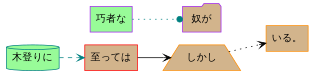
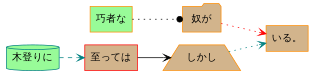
node "巧者な": color purple -> darkorange
edge "巧者な" -> "奴が": color teal -> black
node "奴が": color purple -> darkorange
edge "奴が" -> "いる。": added
edge "しかし" -> "いる。": color black -> teal
